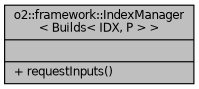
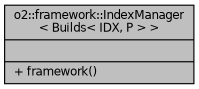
node "o2::framework::IndexManager": text "+ requestInputs()" -> "+ framework()"
